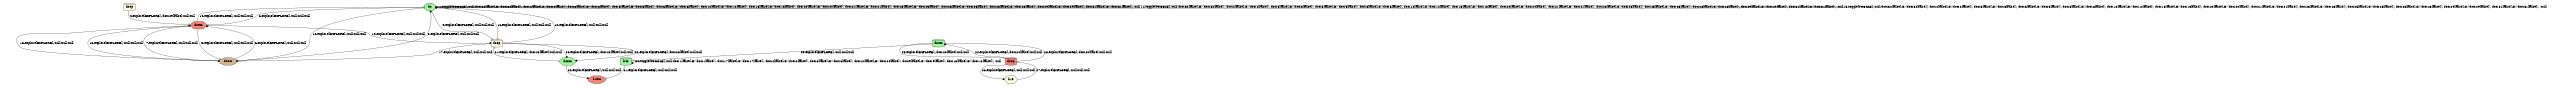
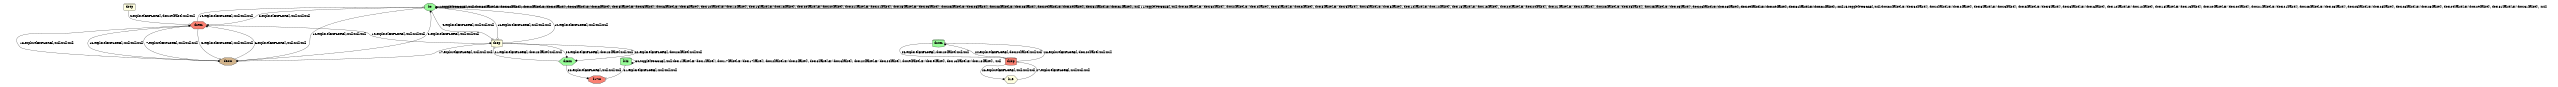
edge "b0" -> "d29m": arrowhead odot -> dot
edge "d20m" -> "b42": removed, label "29-explore[EXPLORE];/null/null/null"
node "d19m": label "d19m" -> "d17m"
